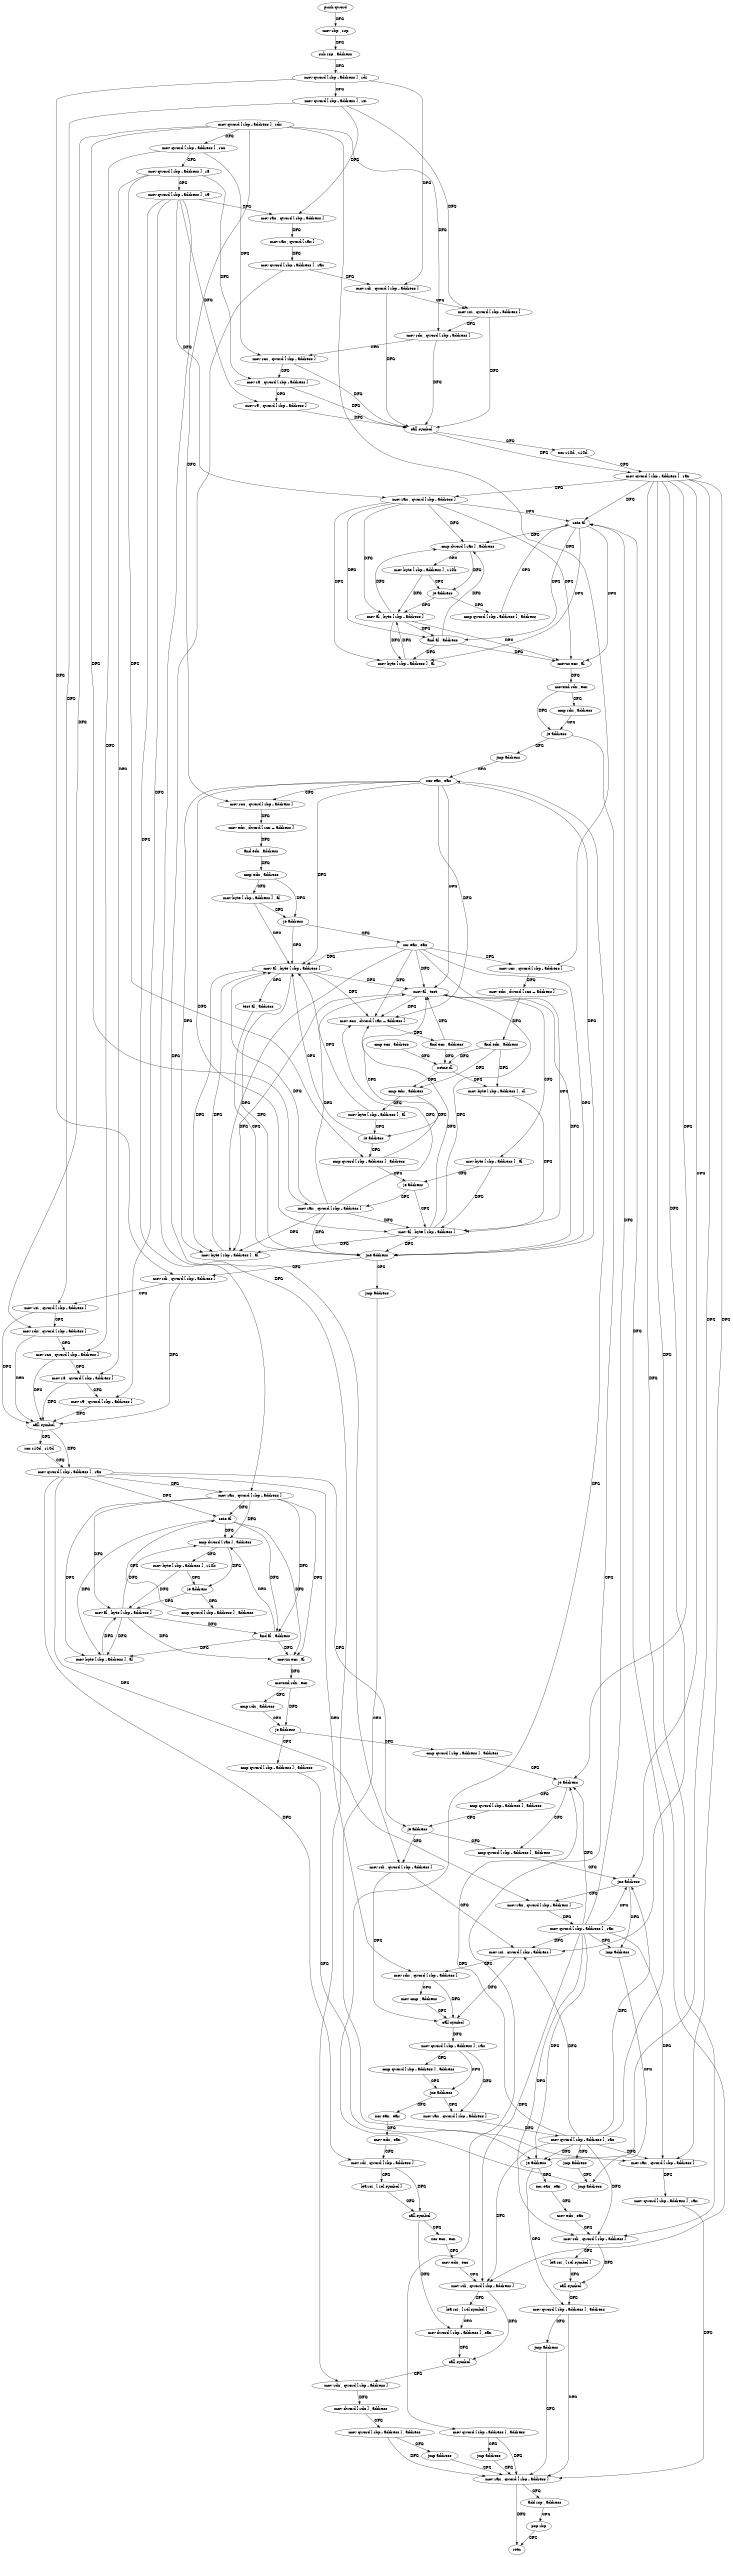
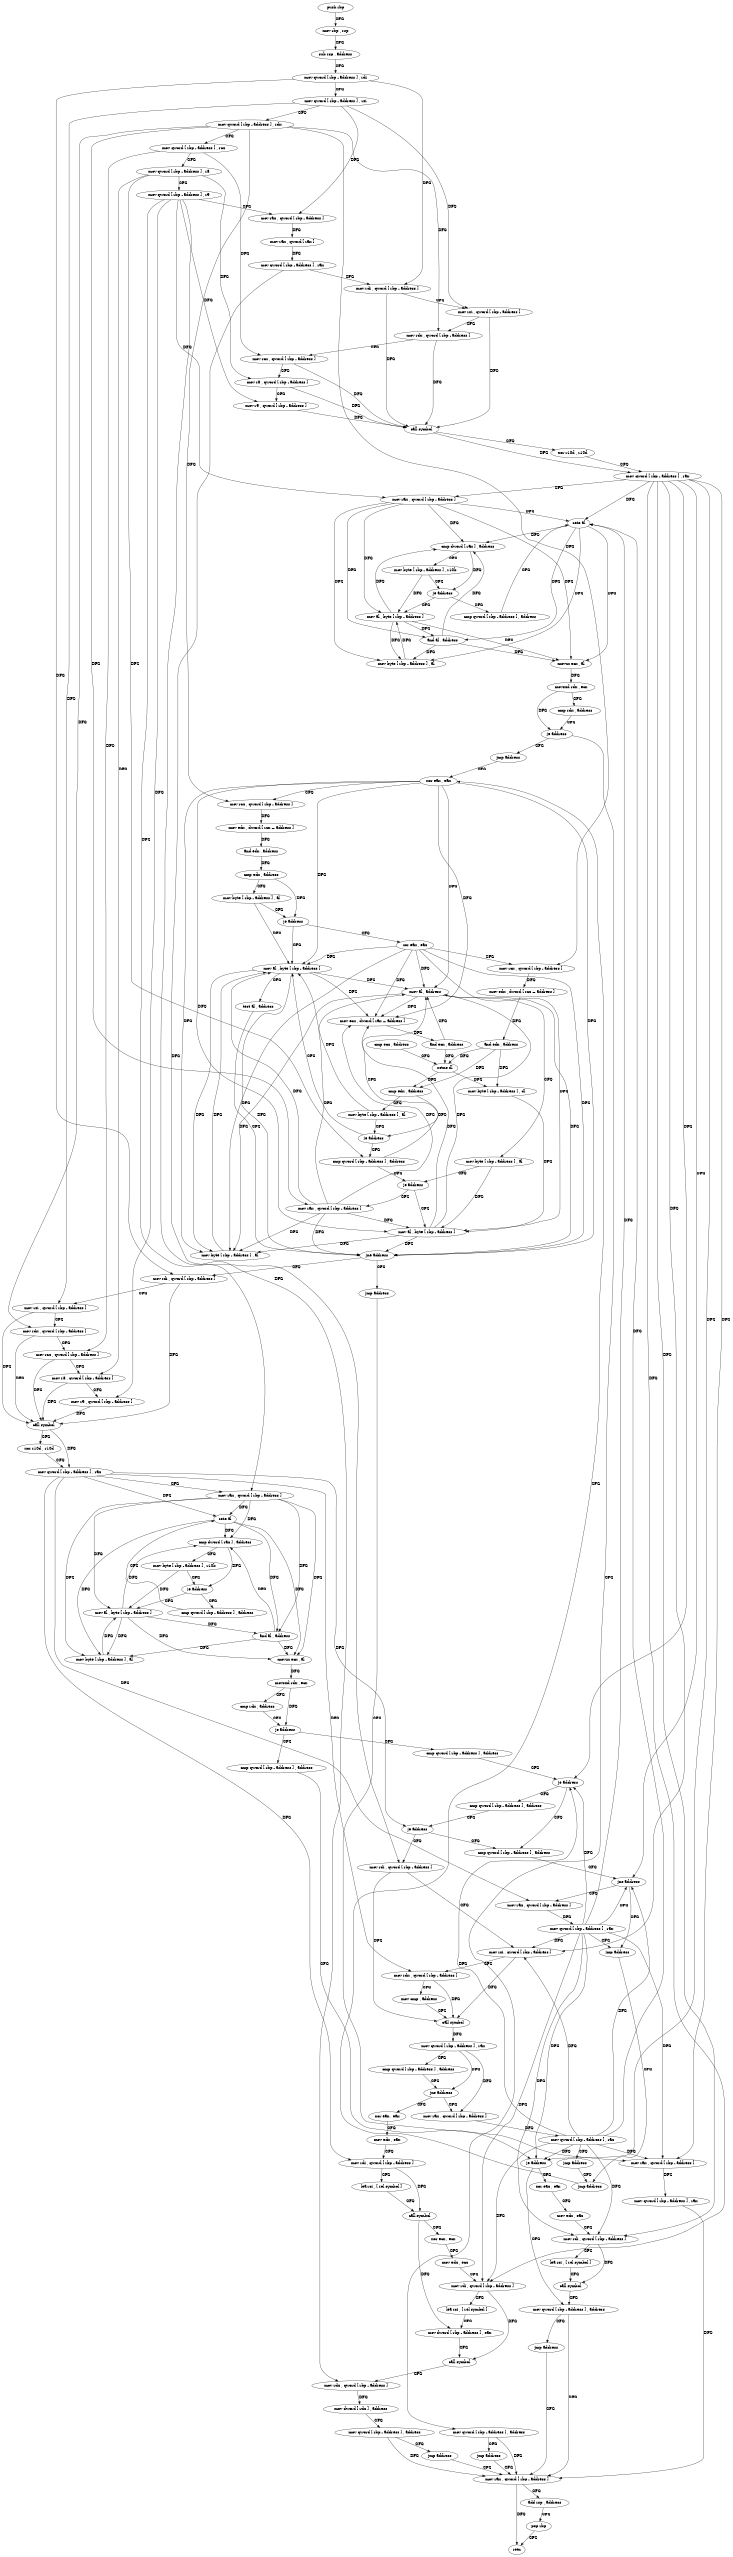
node "push qword": label "push qword" -> "push rbp"
edge "mov qword [ rbp - address ] , rsi" -> "mov qword [ rbp - address ] , rdx": added, label "CFG"
node "mov al , test": label "mov al , test" -> "mov al , address"
